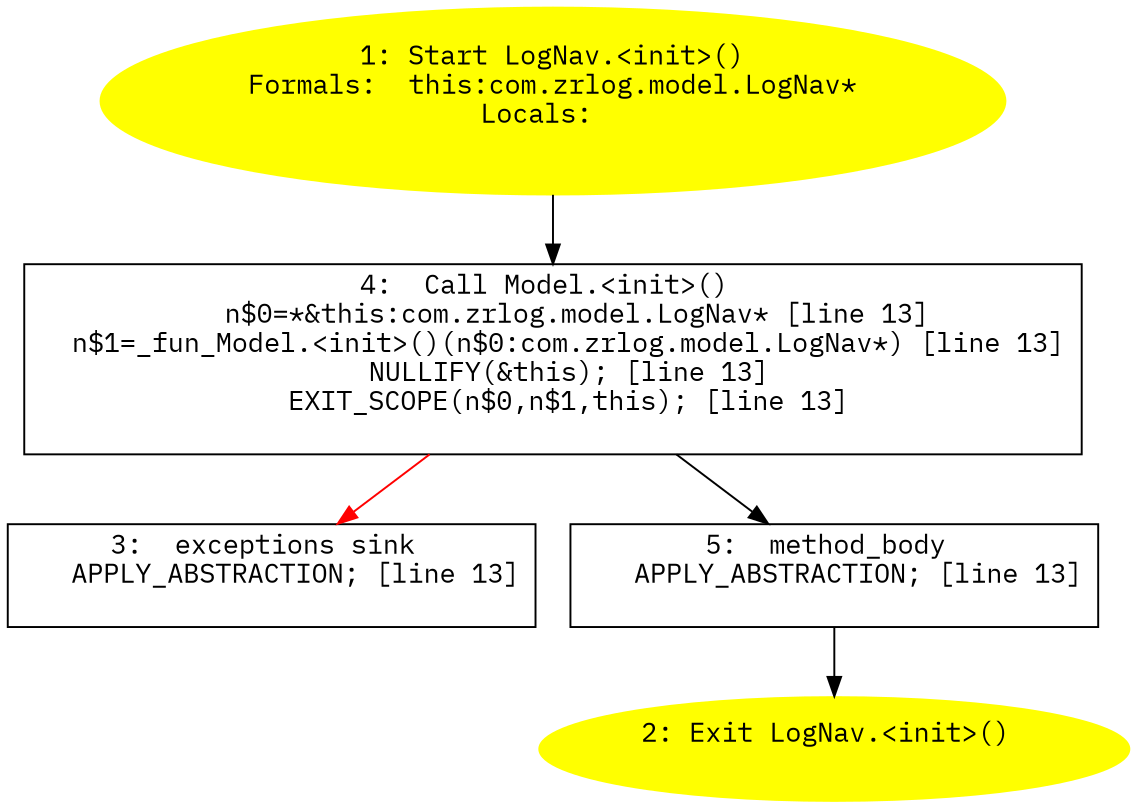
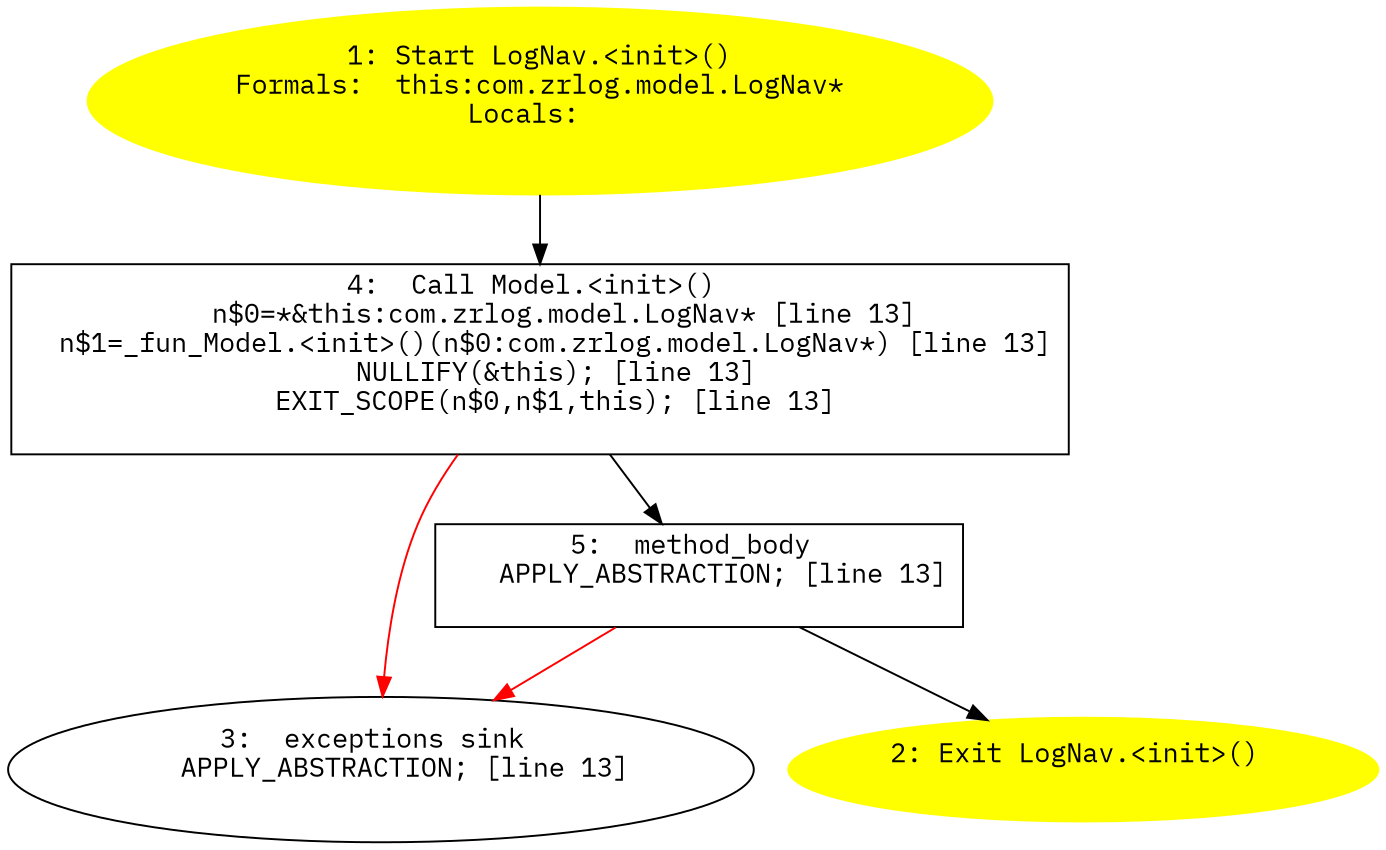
node "3:  exceptions sink APPLY_ABSTRACTION; [line 13]": shape box -> ellipse
edge "5:  method_body APPLY_ABSTRACTION; [line 13]" -> "3:  exceptions sink APPLY_ABSTRACTION; [line 13]": added
